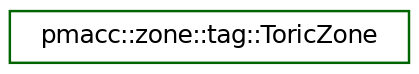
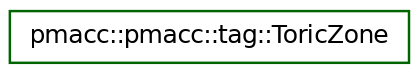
node "pmacc::zone::tag::ToricZone": label "pmacc::zone::tag::ToricZone" -> "pmacc::pmacc::tag::ToricZone"
